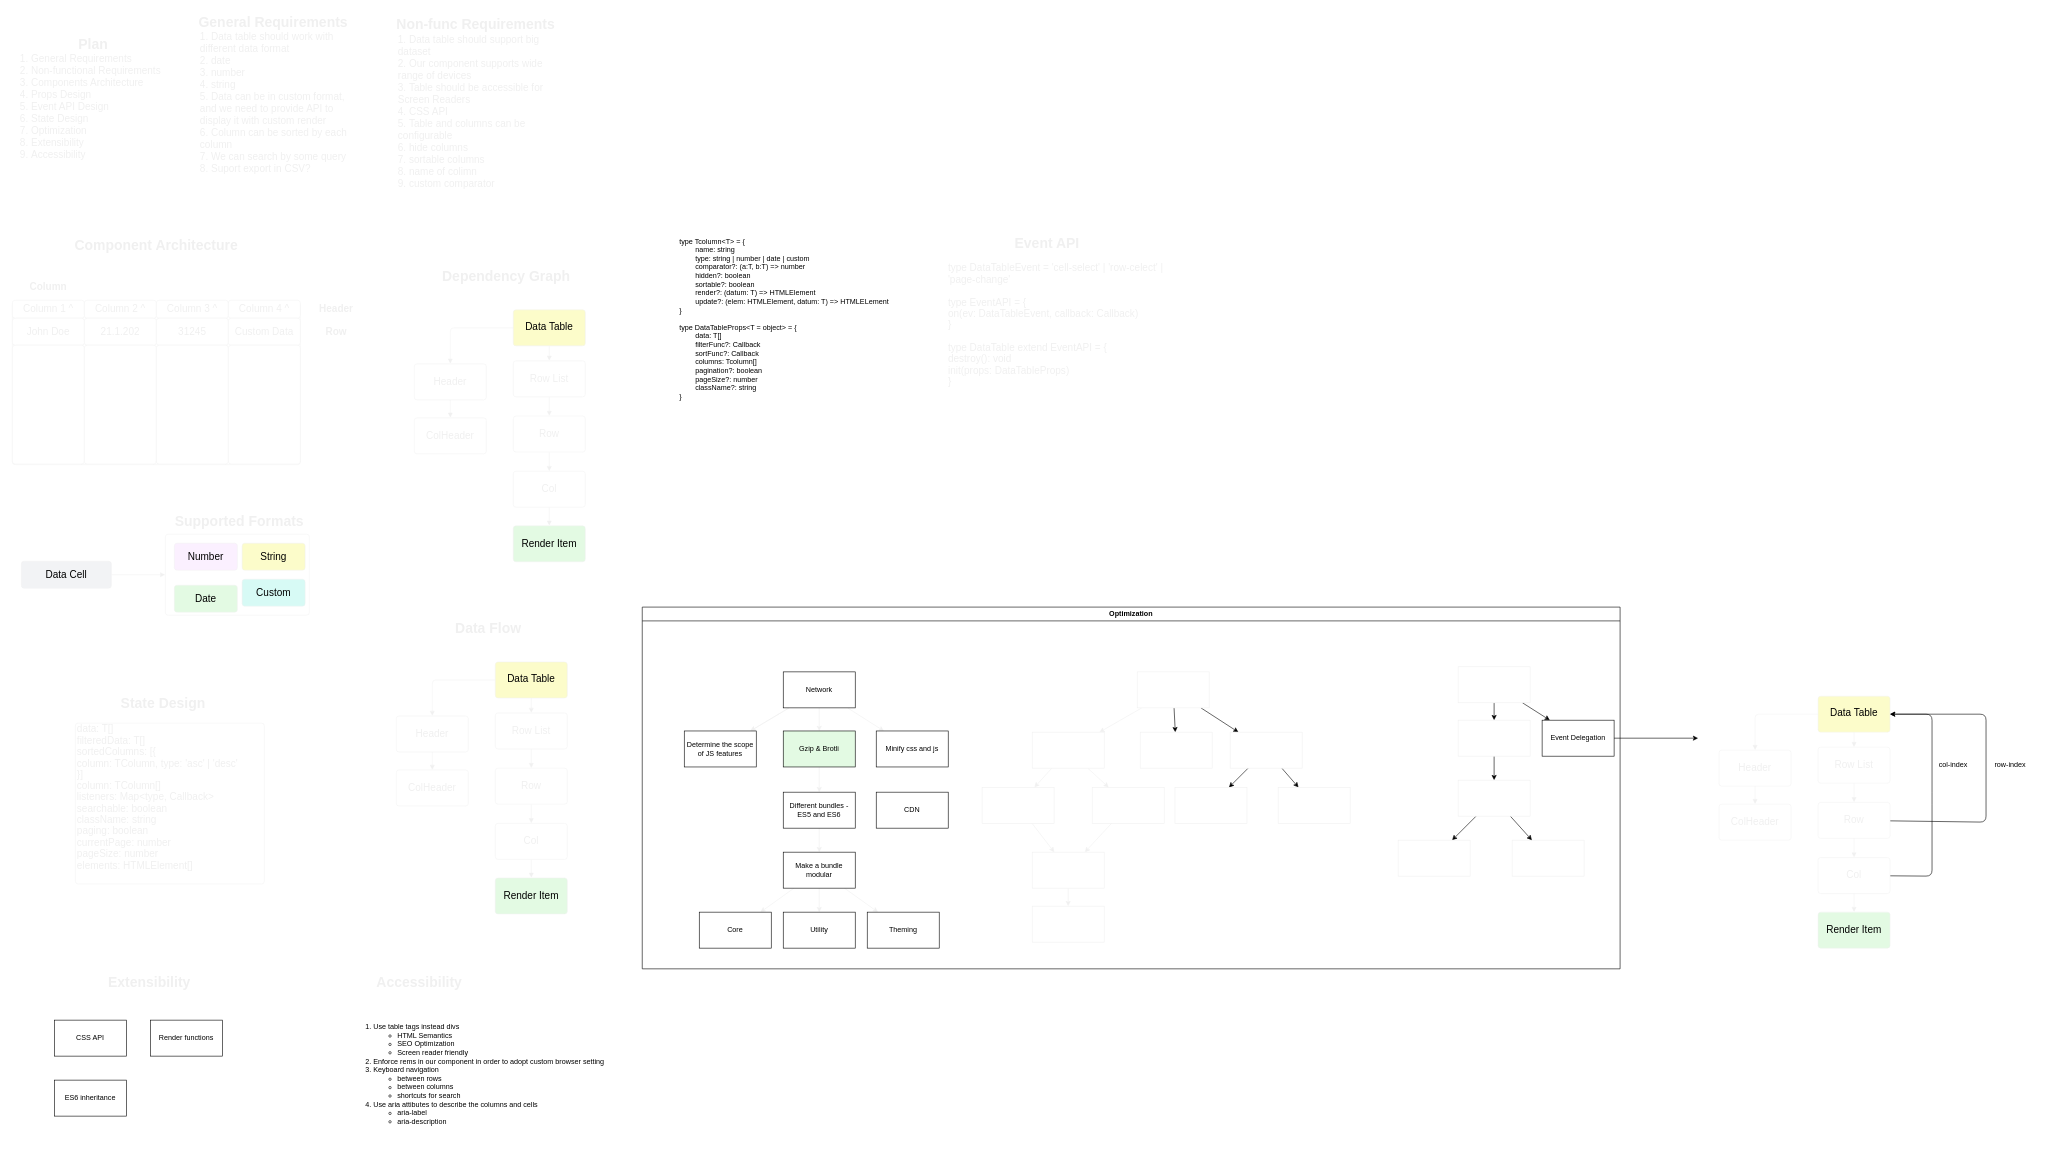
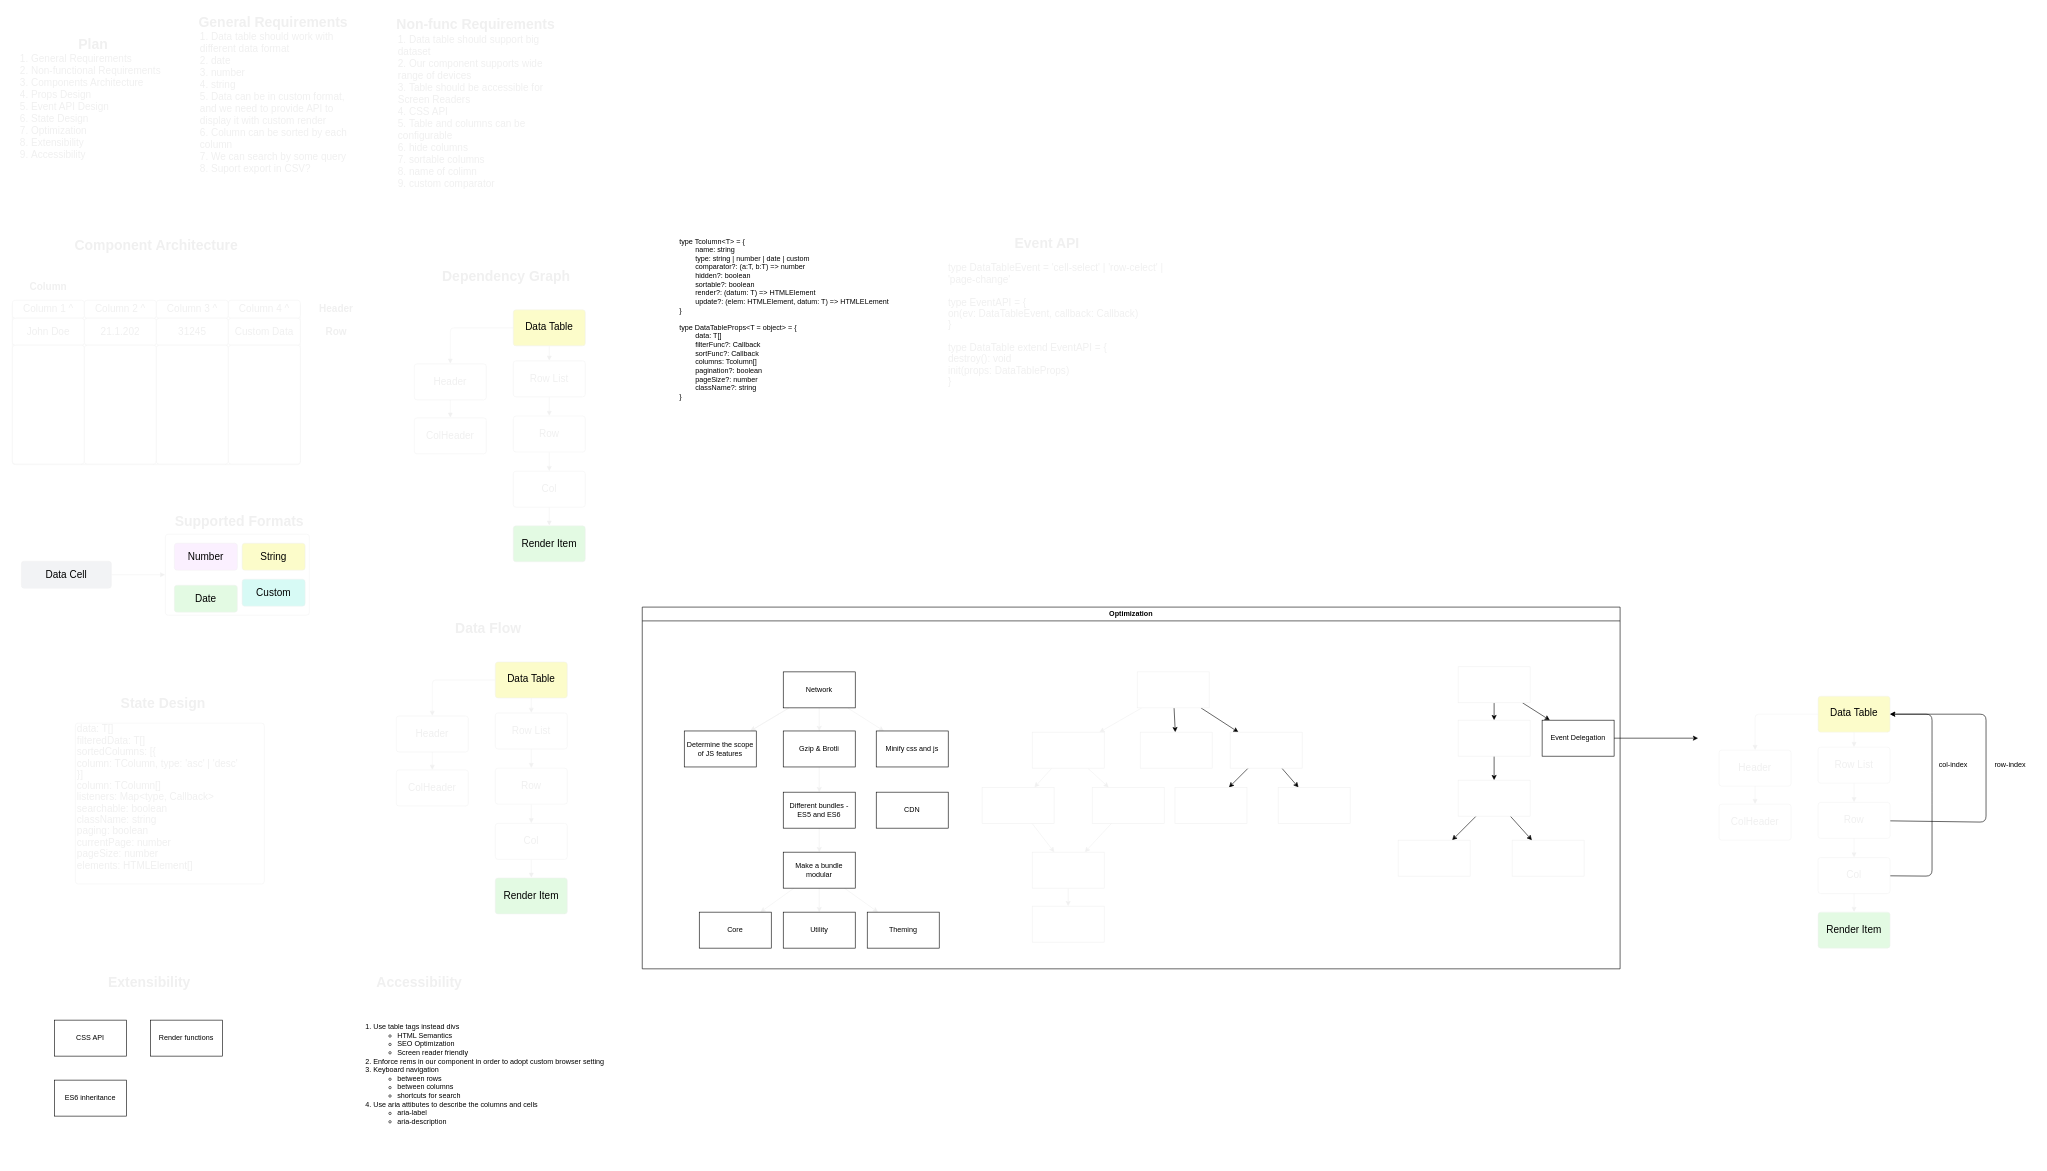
node "Gzip & Brotli": fillcolor #e3fae3 -> #ffffff
